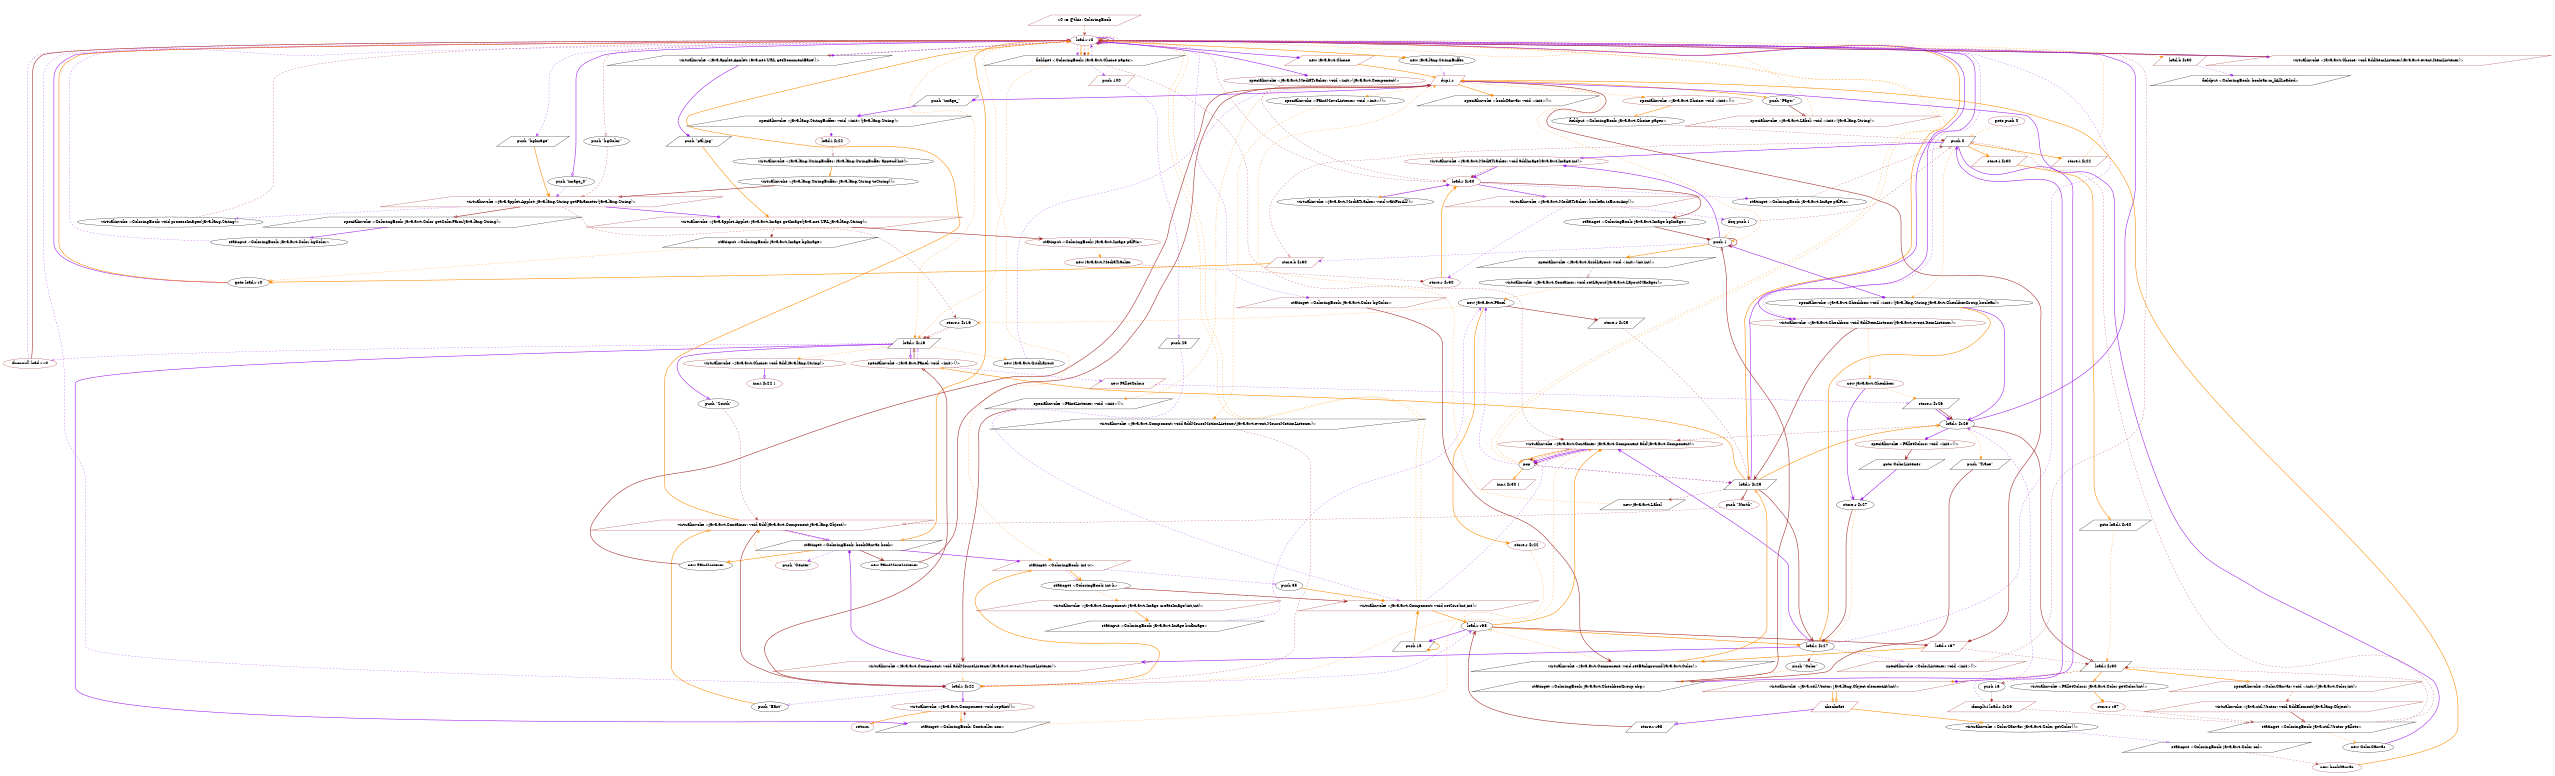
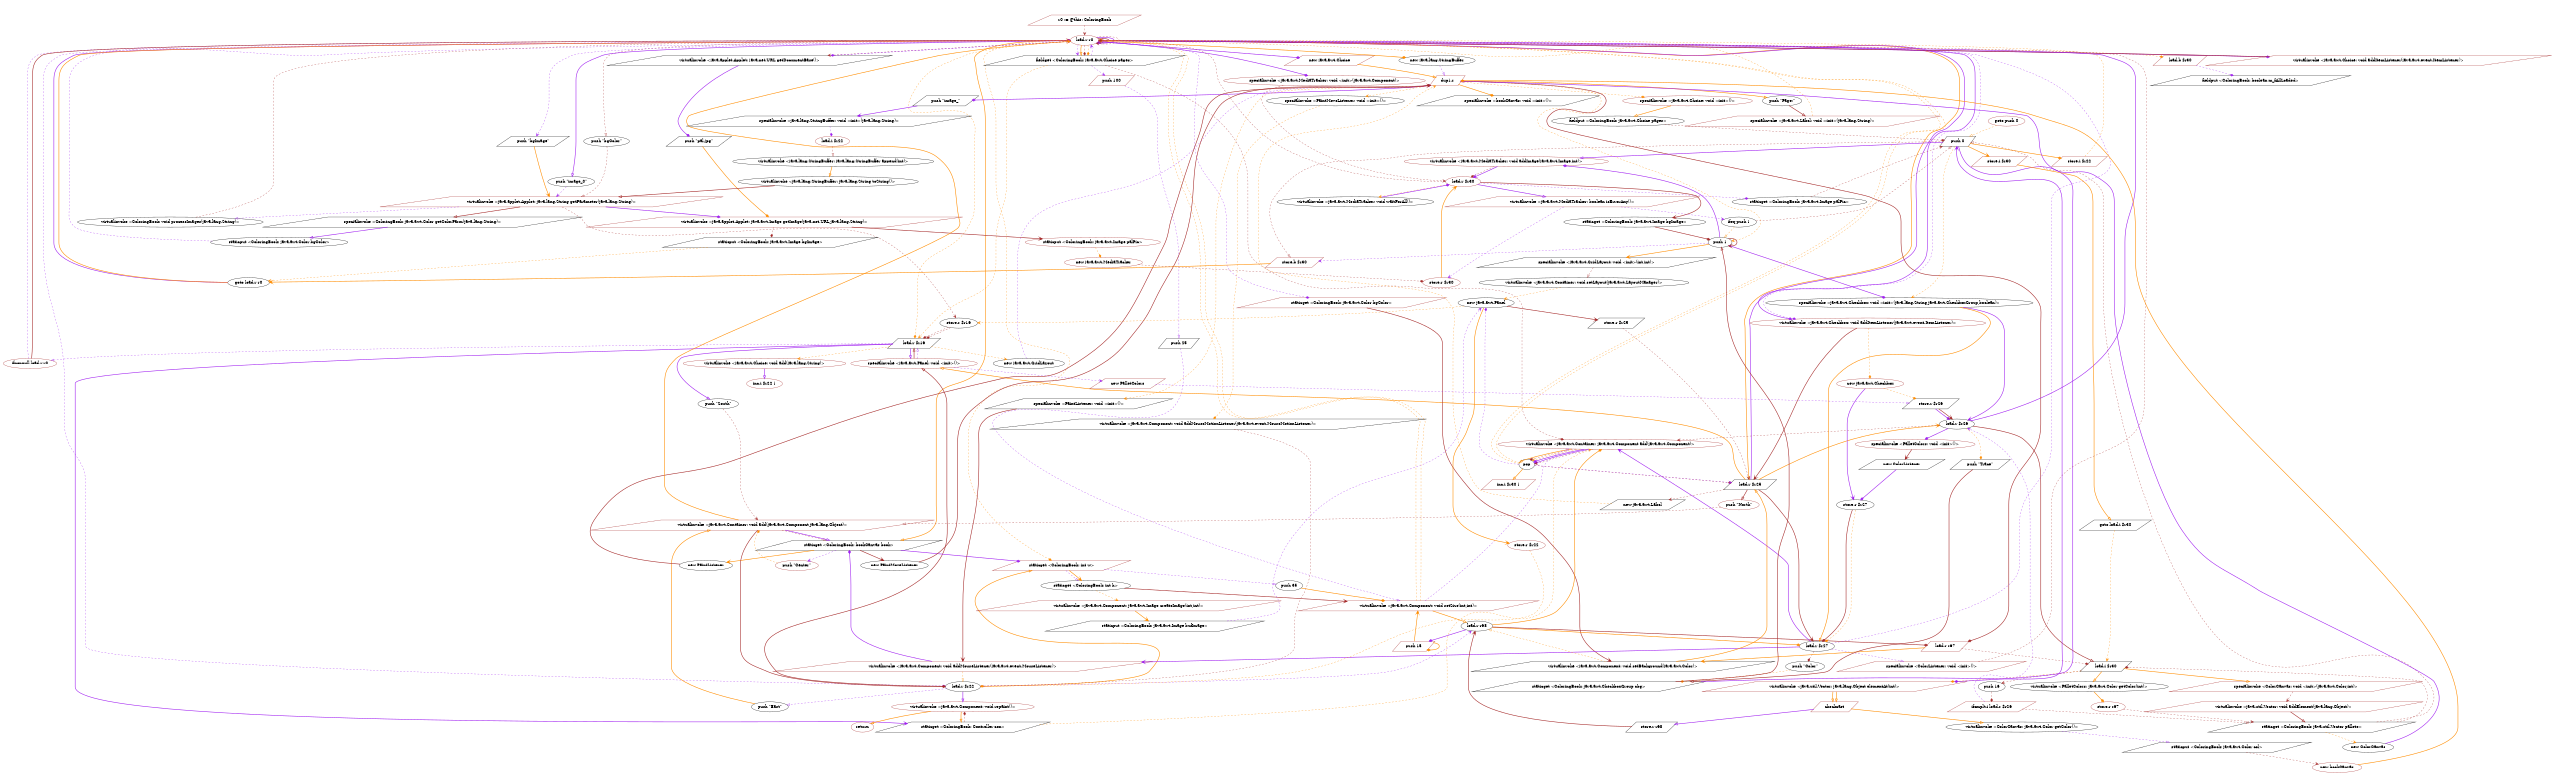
node "goto ColorListener": label "goto ColorListener" -> "new ColorListener"
edge "virtualinvoke <java.awt.Component: void setSize(int,int)>" -> "load.r r68": arrowhead diamond -> onormal
node "push 15": color black -> brown
